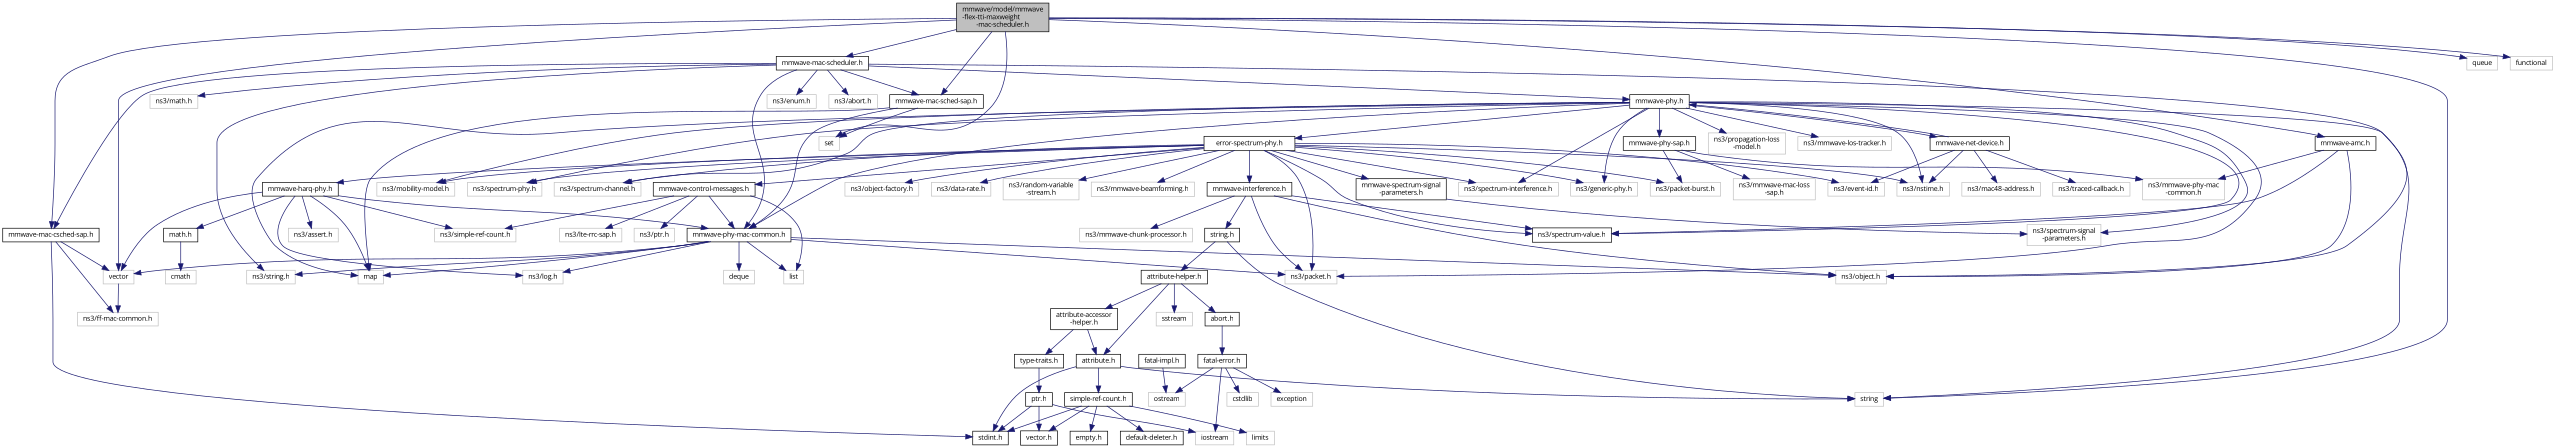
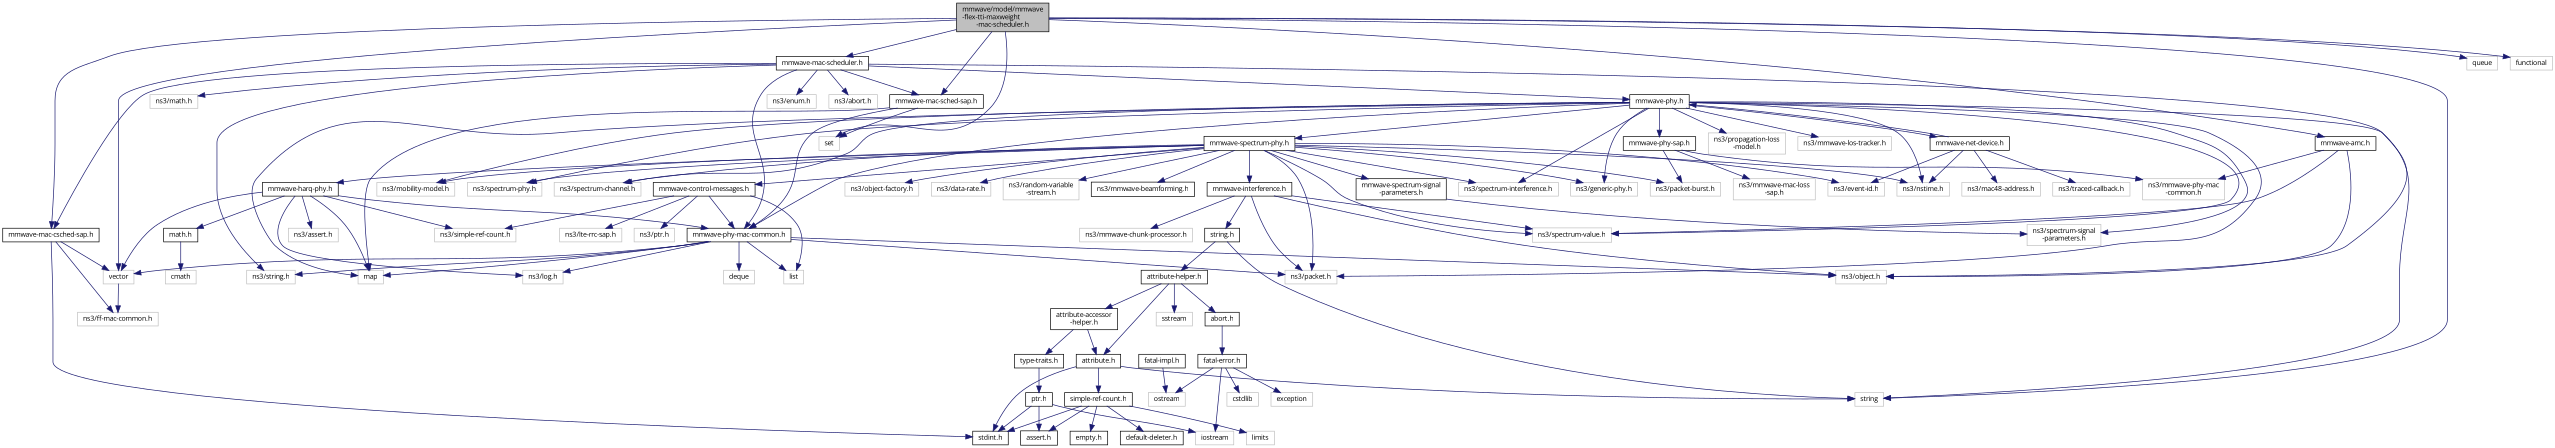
node "error-spectrum-phy.h": label "error-spectrum-phy.h" -> "mmwave-spectrum-phy.h"
node "ns3/mmwave-beamforming.h": color grey75 -> black
node "ns3/spectrum-value.h": color black -> grey75
node "vector.h": label "vector.h" -> "assert.h"
